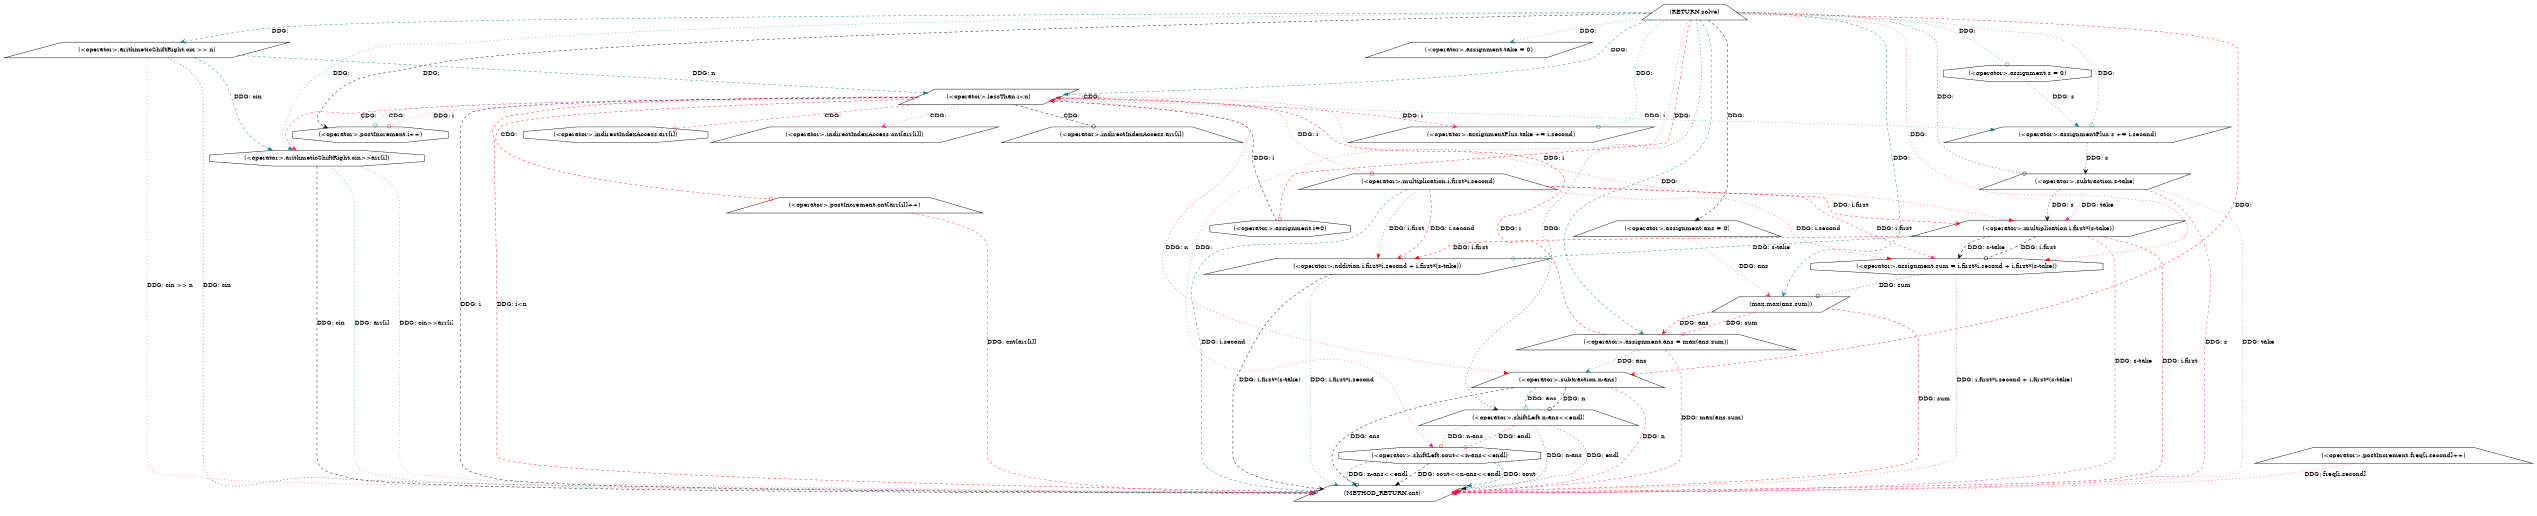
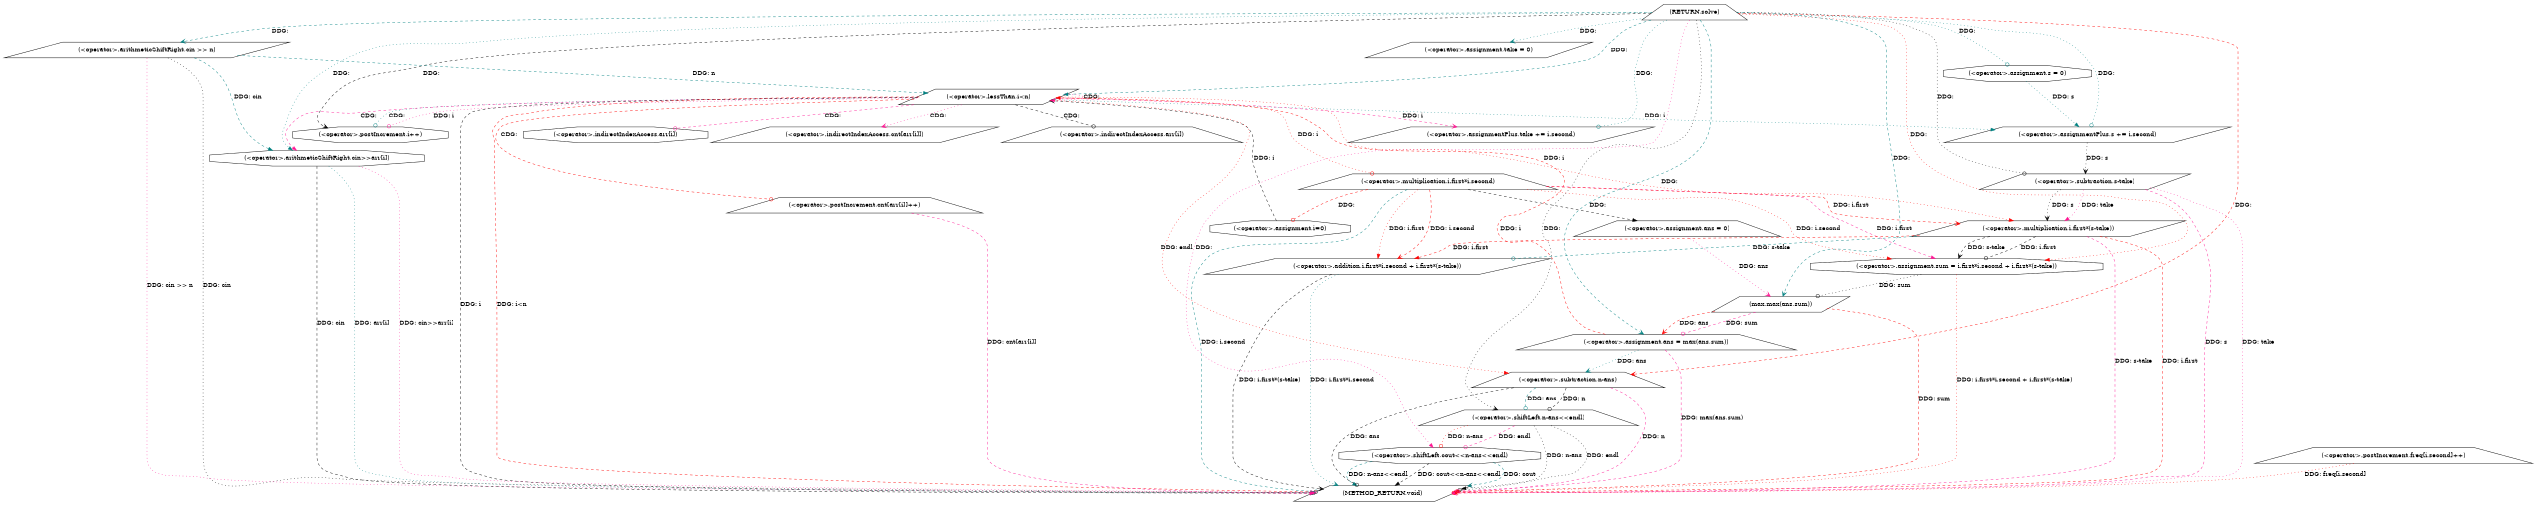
edge "(RETURN,solve)" -> "(<operator>.assignment,ans = 0)": now "(<operator>.multiplication,i.first*i.second)" -> "(<operator>.assignment,ans = 0)"
edge "(RETURN,solve)" -> "(<operator>.assignment,i=0)": now "(<operator>.multiplication,i.first*i.second)" -> "(<operator>.assignment,i=0)"
edge "(<operator>.lessThan,i<n)" -> "(<operator>.subtraction,n-ans)": label "DDG: n" -> "DDG: endl"
node "(METHOD_RETURN,cnt)": label "(METHOD_RETURN,cnt)" -> "(METHOD_RETURN,void)"
